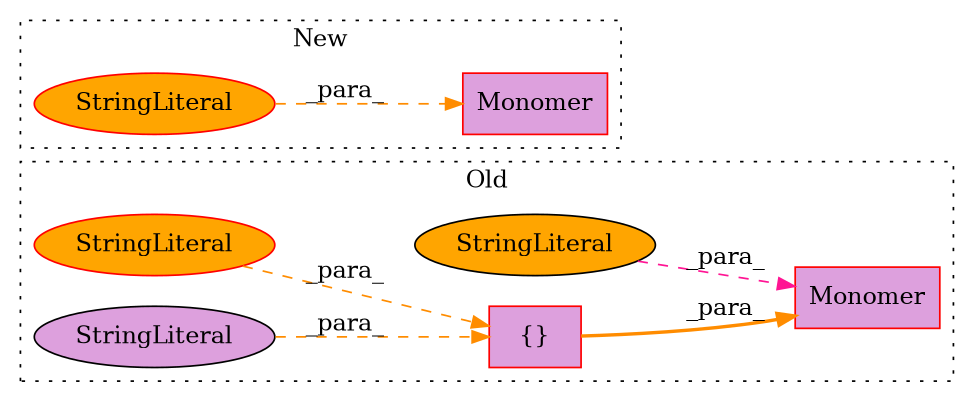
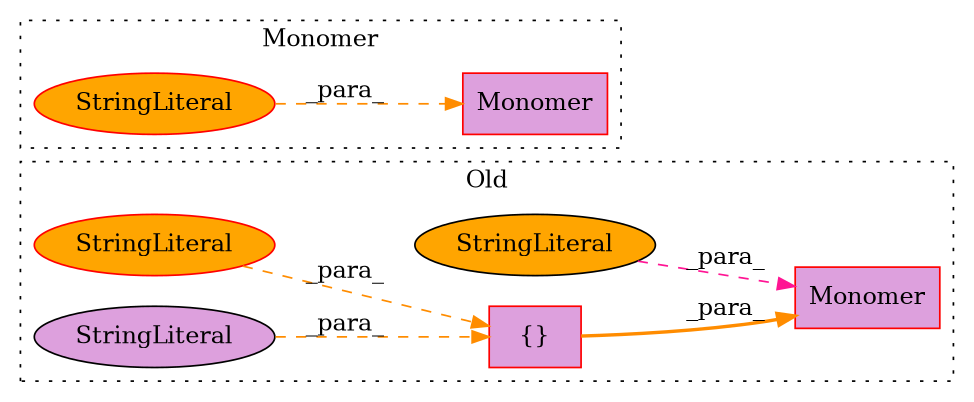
cluster "New": label "New" -> "Monomer"
